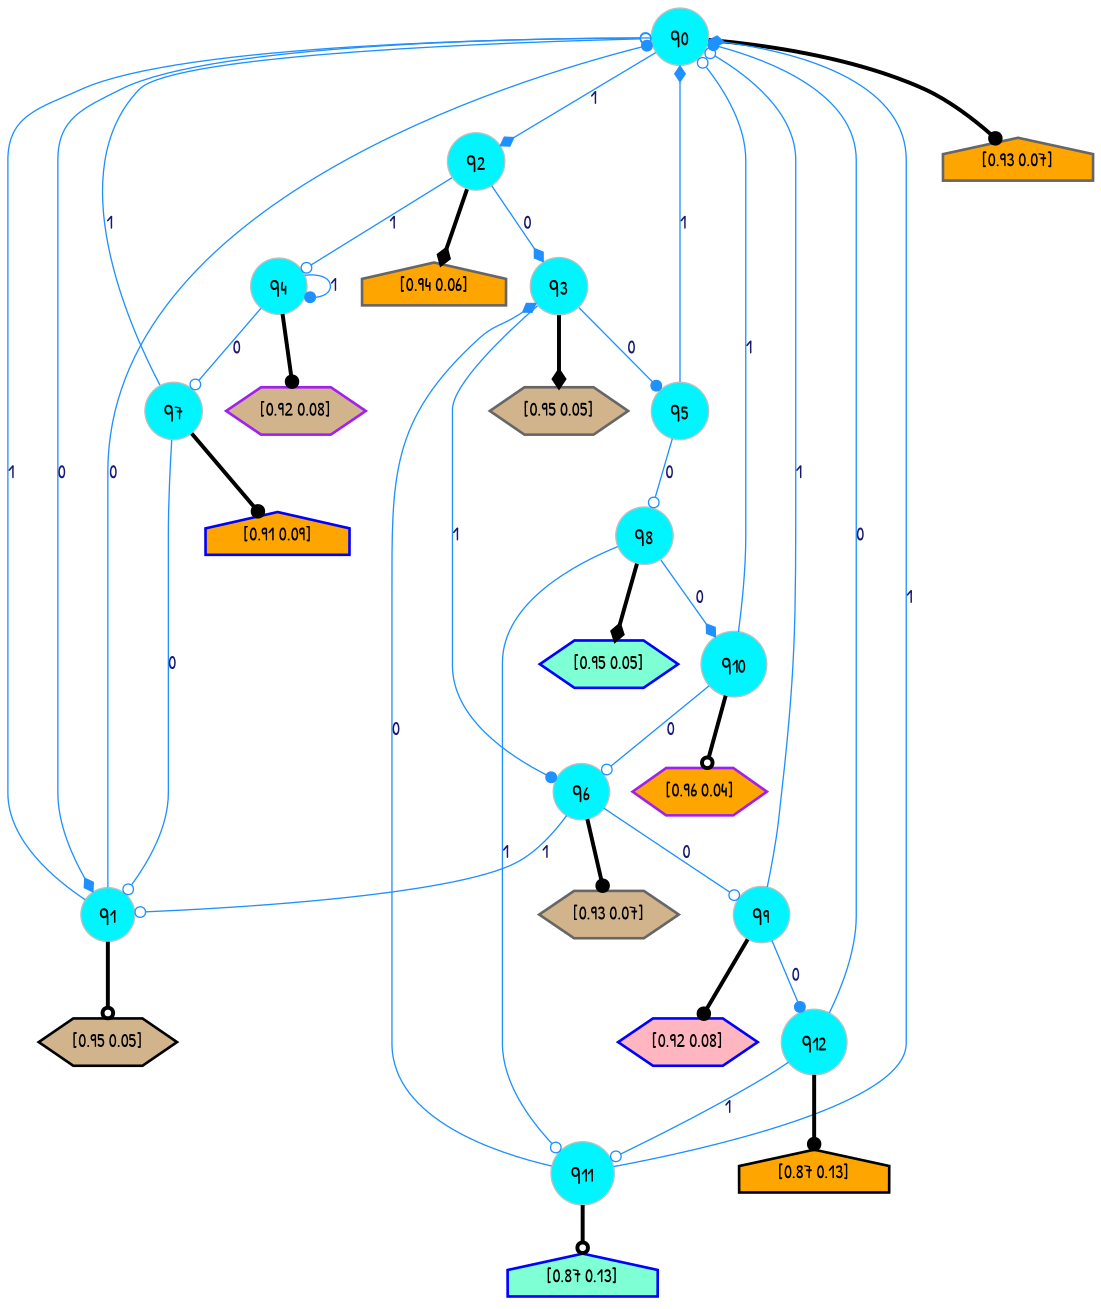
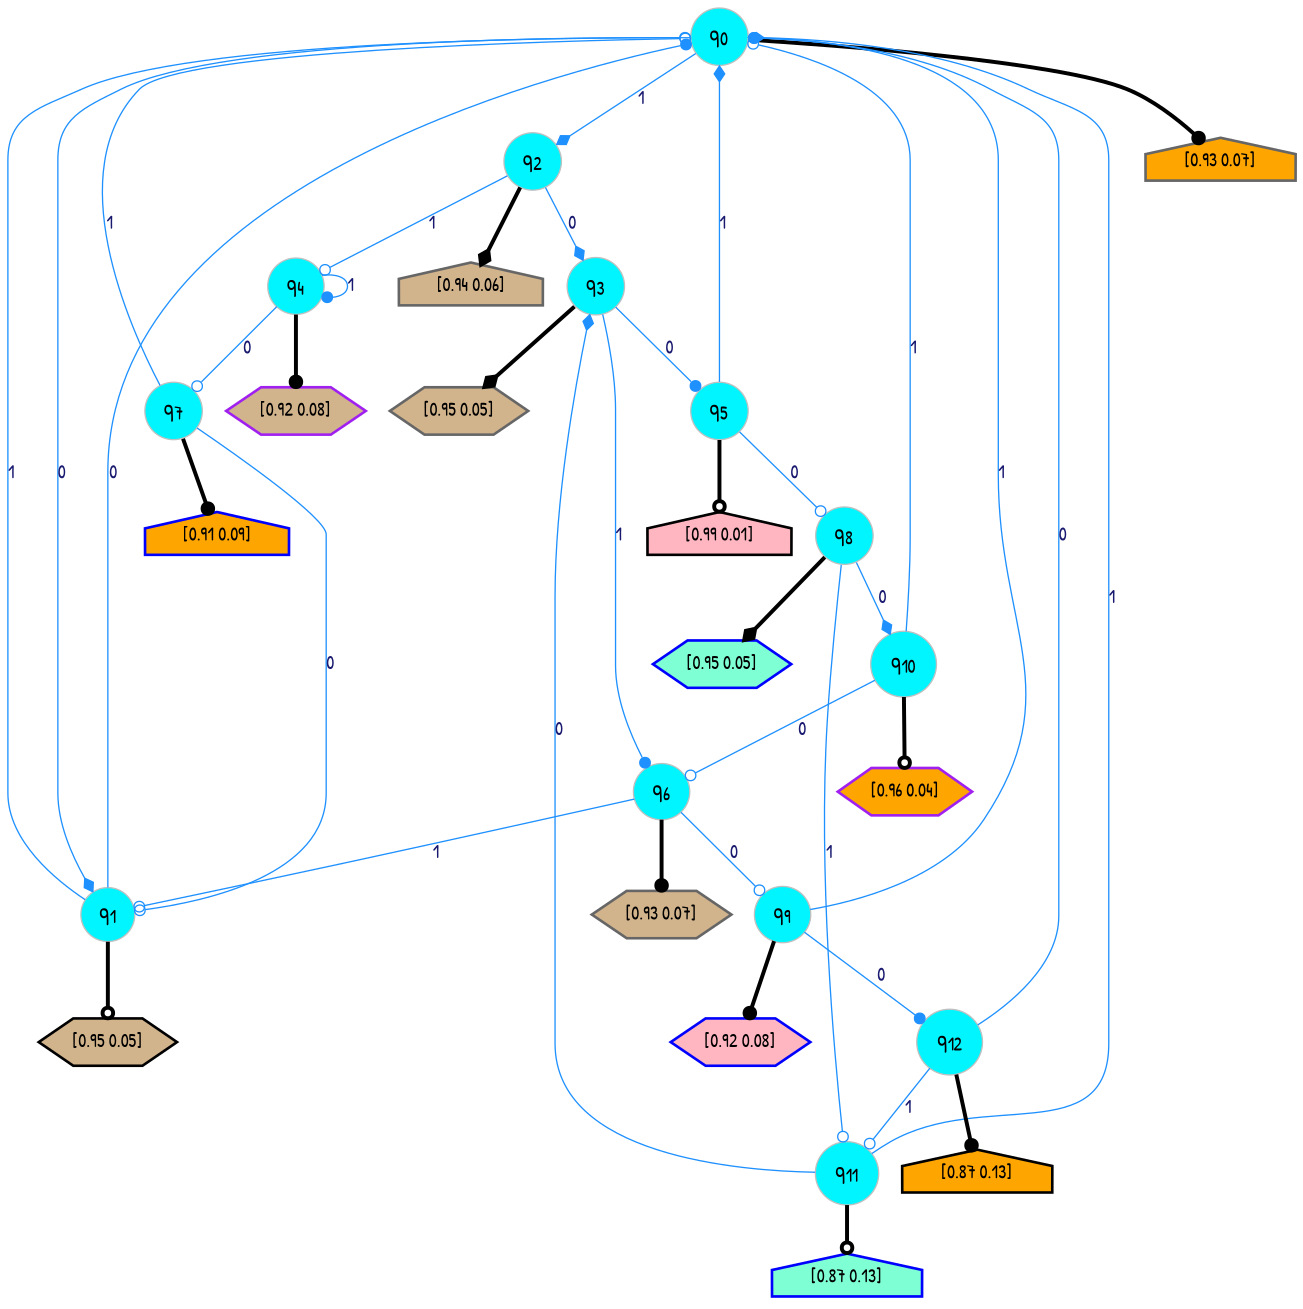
node "[0.94 0.06]": fillcolor orange -> tan
node "[0.99 0.01]": added
